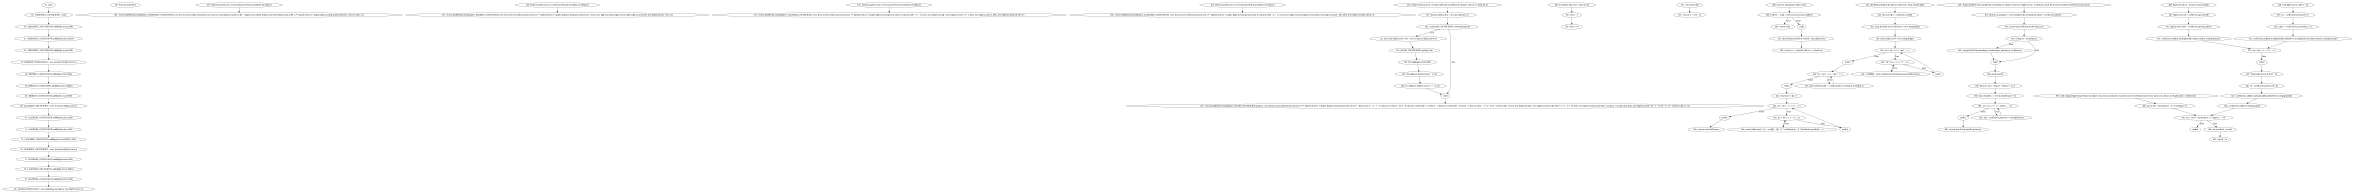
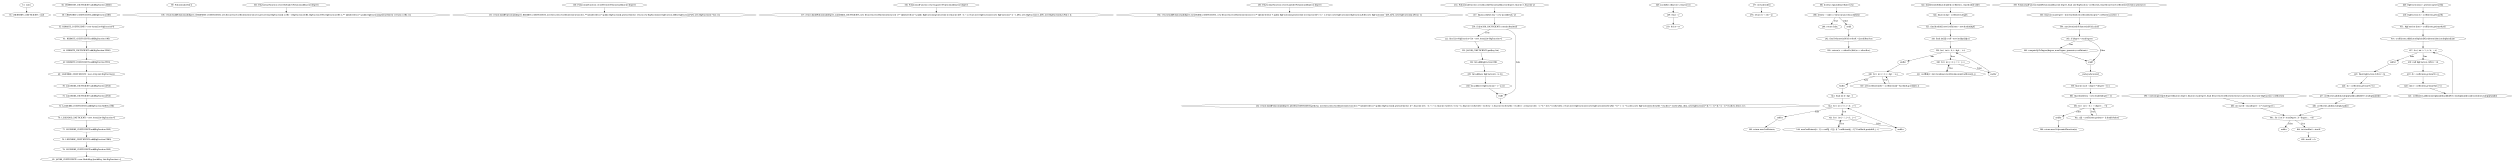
node "56:  CHEBYSHEV_COEFFICIENTS.add(BigFraction.ONE)": removed
edge "417:  for (  int i = 1 ; i < k ;   ++i)" -> "418:  null BigFraction ckPrev = ck": added, label "True"
